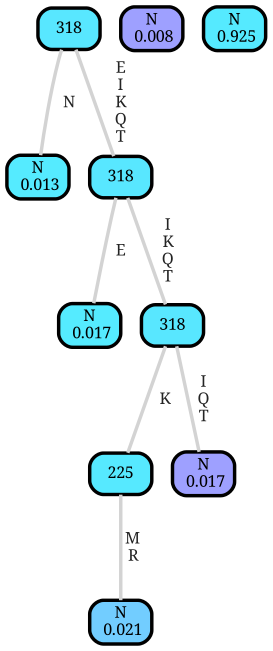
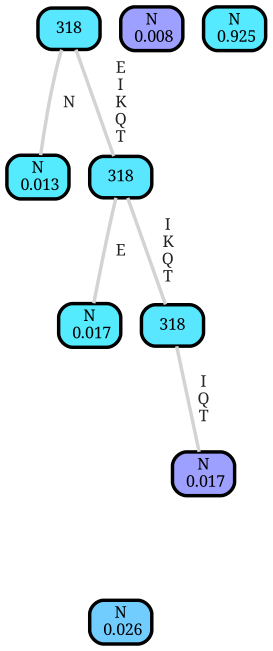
node "225": removed
node "N 0.021": label "N 0.021" -> "N 0.026"
